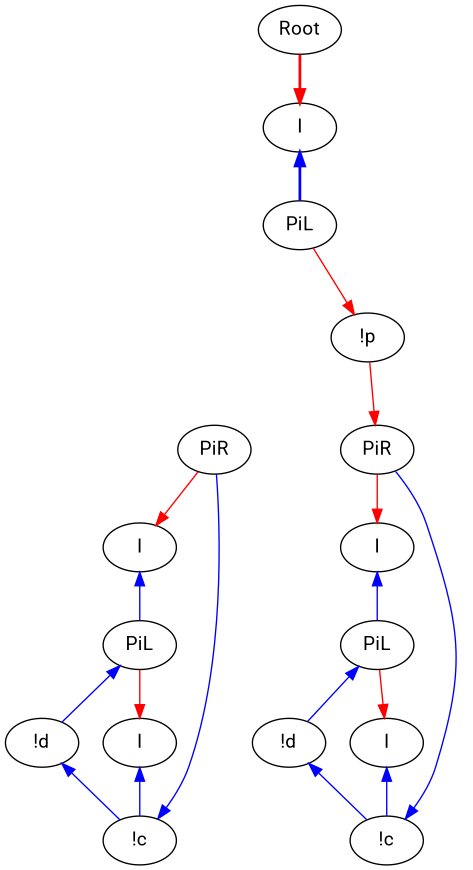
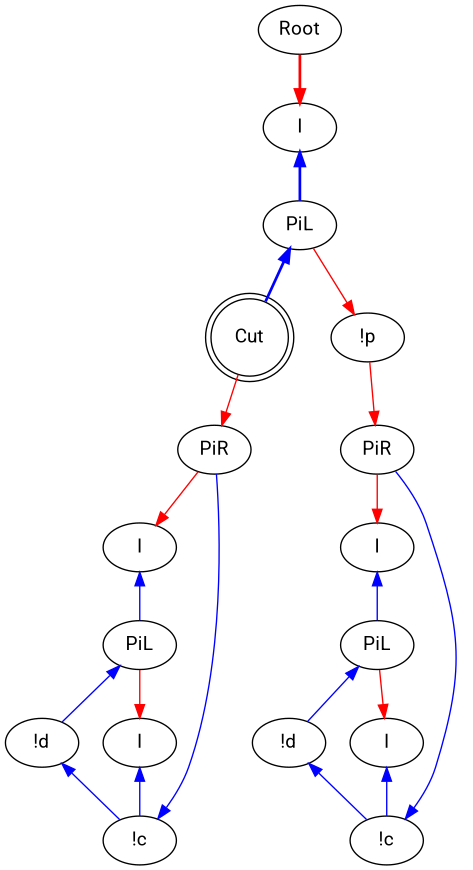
node "Cut": added
